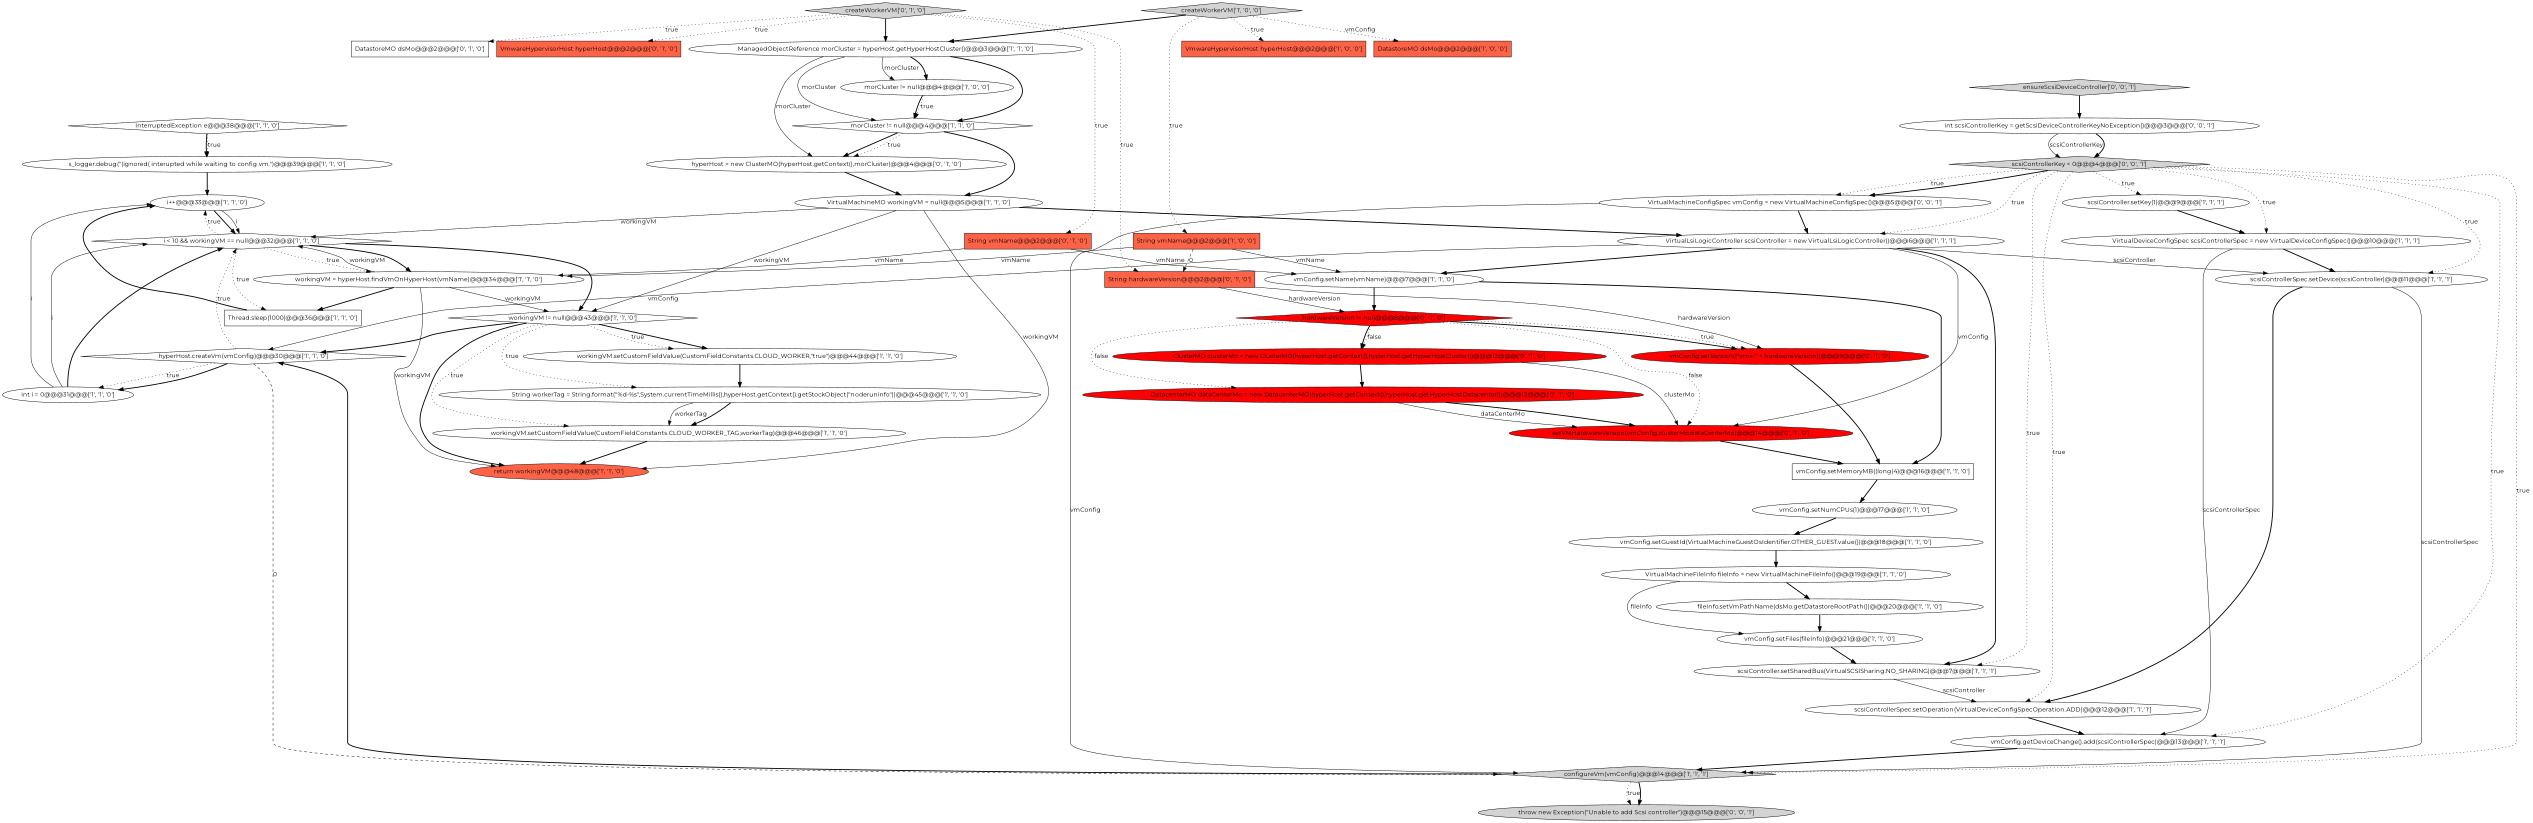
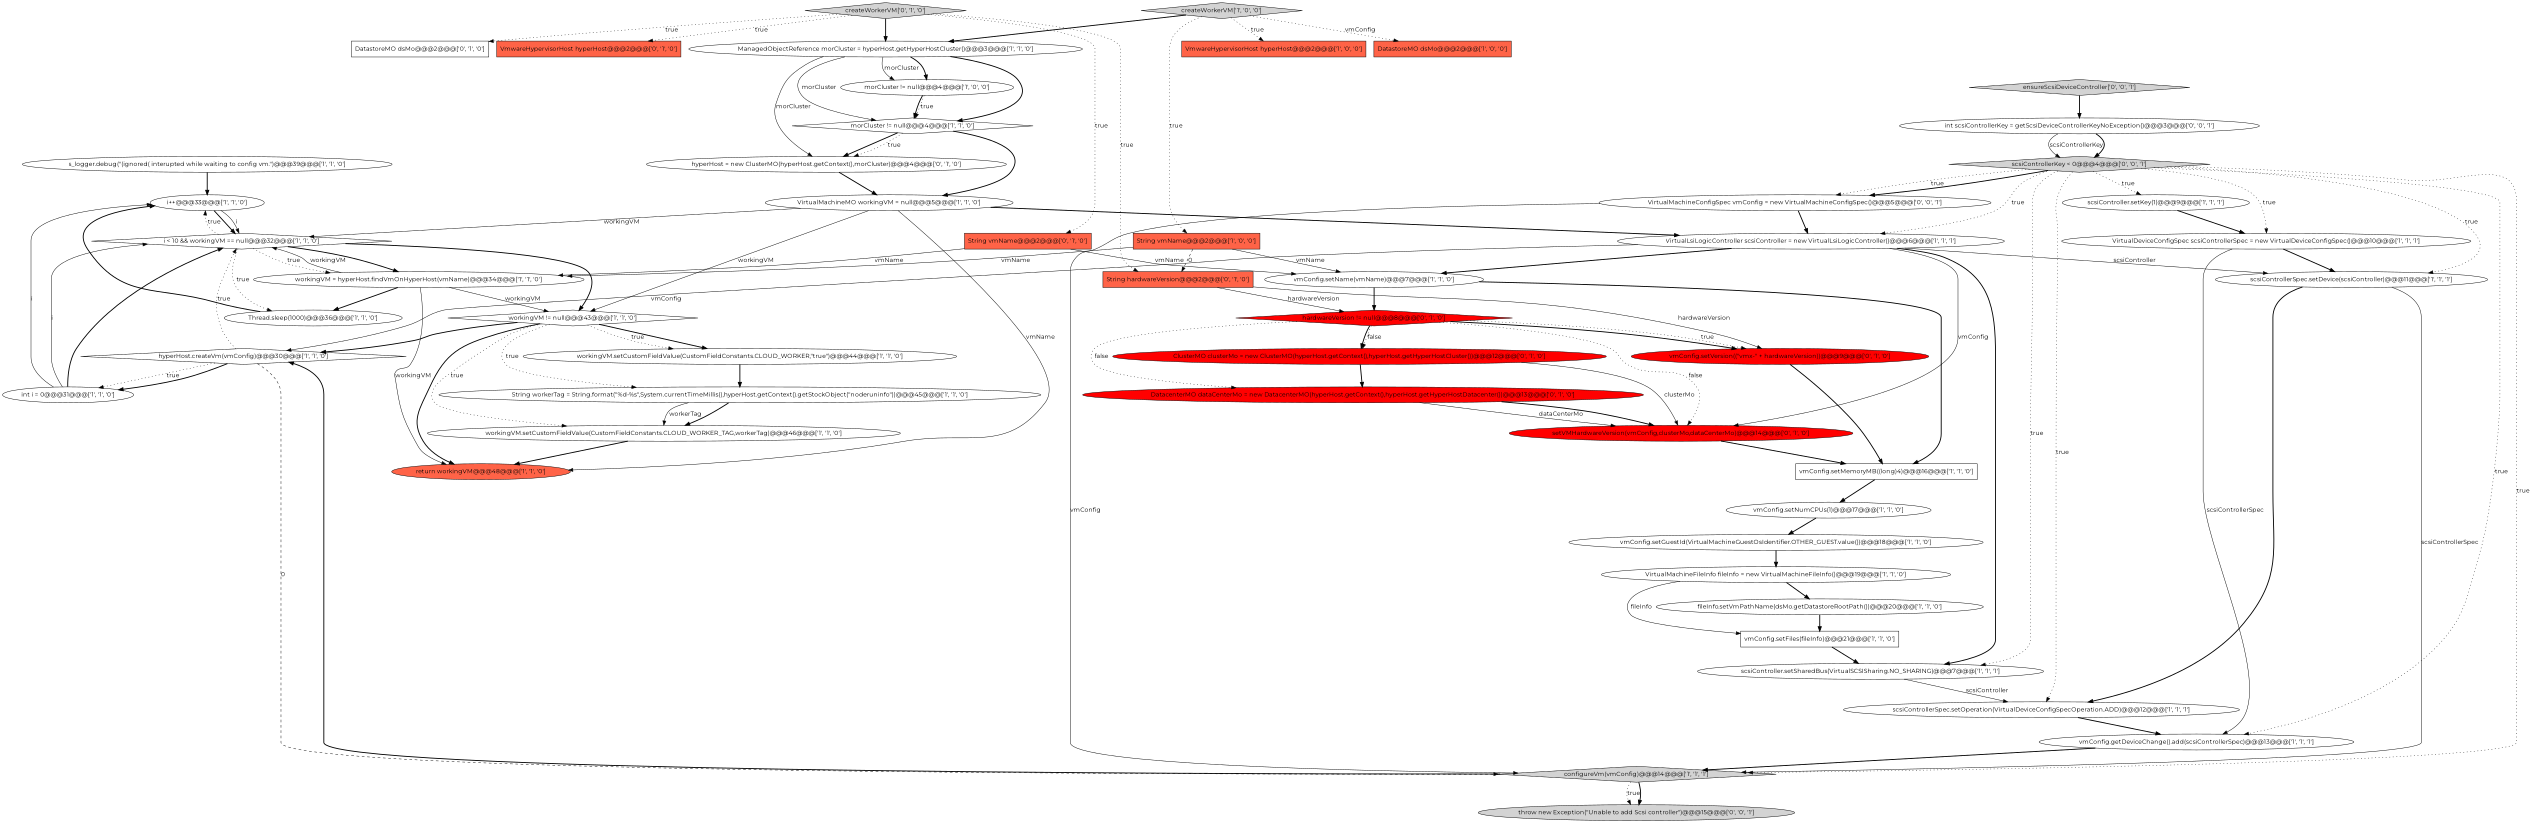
node "InterruptedException e@@@38@@@['1', '1', '0']": removed
node "Thread.sleep(1000)@@@36@@@['1', '1', '0']": shape box -> ellipse
edge "VirtualMachineMO workingVM = null@@@5@@@['1', '1', '0']" -> "return workingVM@@@48@@@['1', '1', '0']": label "workingVM" -> "vmName"
node "vmConfig.setFiles(fileInfo)@@@21@@@['1', '1', '0']": shape ellipse -> box
